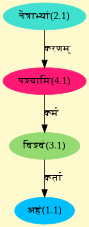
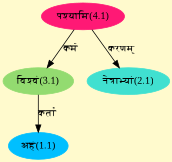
edge "नेत्राभ्यां(2.1)" -> "पश्यामि(4.1)": reversed
